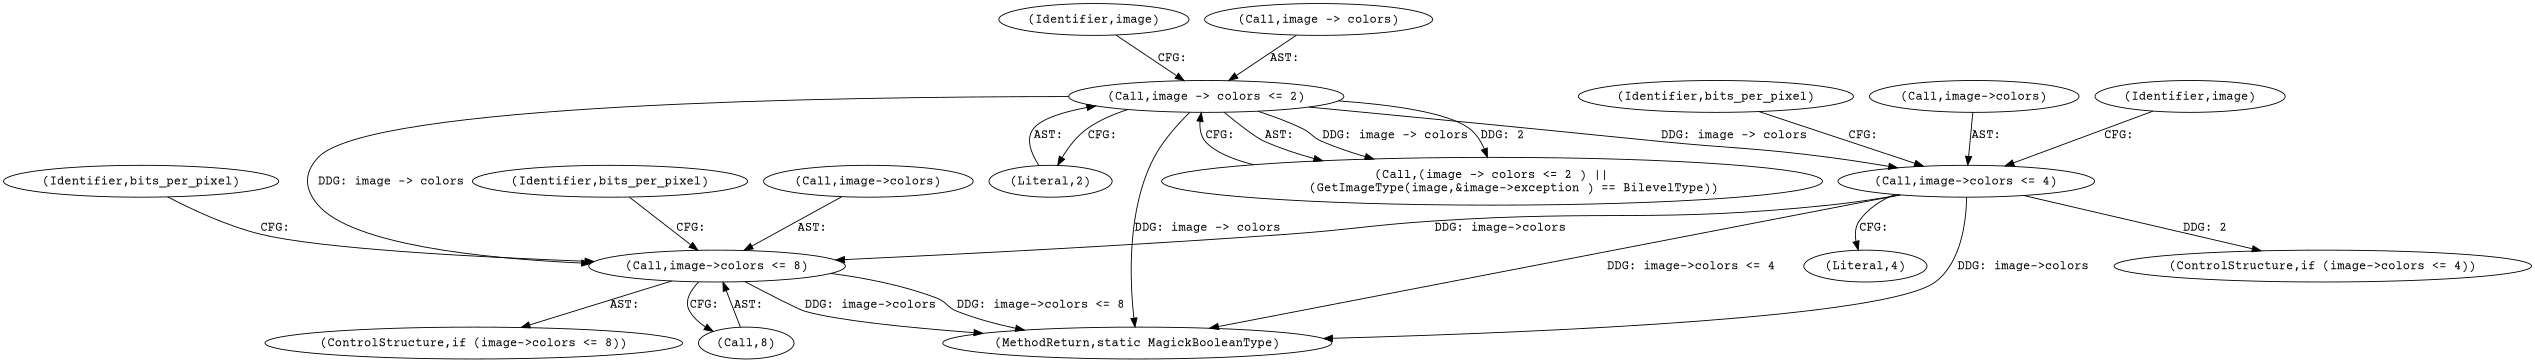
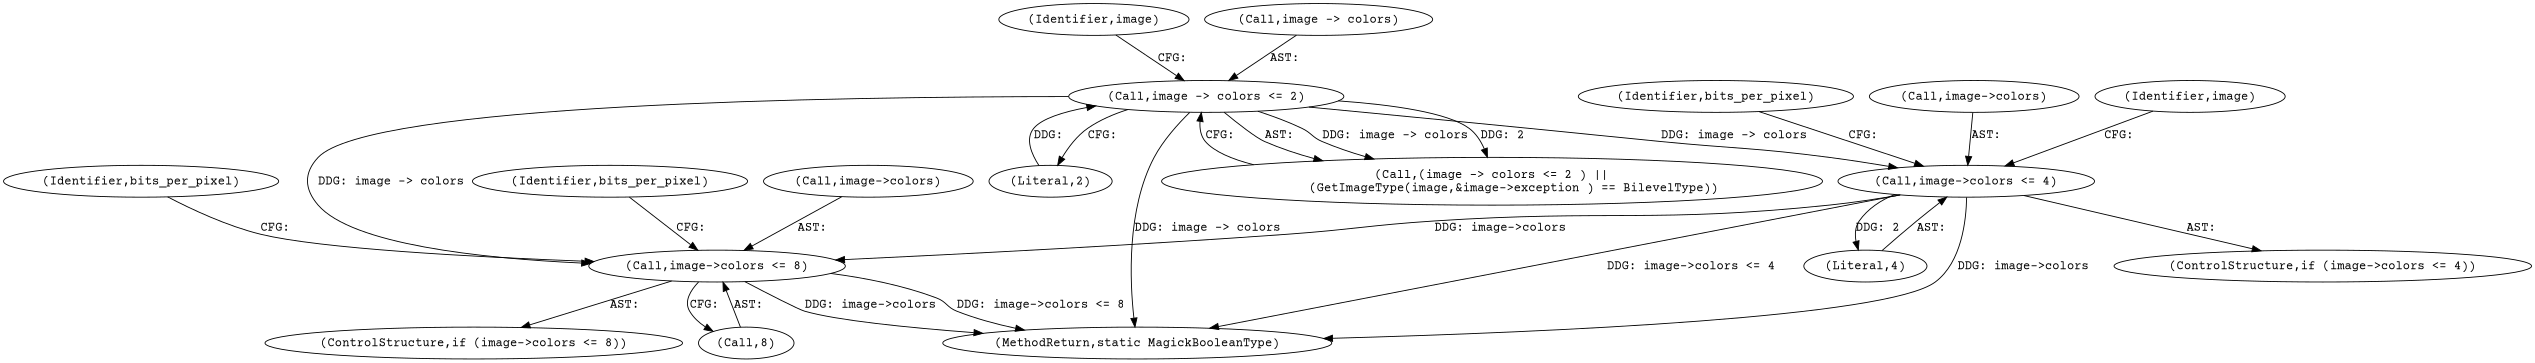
edge "(Literal,2)" -> "(Call,image -> colors <= 2)": label "AST: " -> "DDG: "
edge "(Literal,4)" -> "(Call,image->colors <= 4)": added, label "AST:"
edge "(Call,image->colors <= 4)" -> "(Literal,4)": label "CFG: " -> "DDG: 2"
edge "(Call,image->colors <= 4)" -> "(ControlStructure,if (image->colors <= 4))": label "DDG: 2" -> "AST: "
